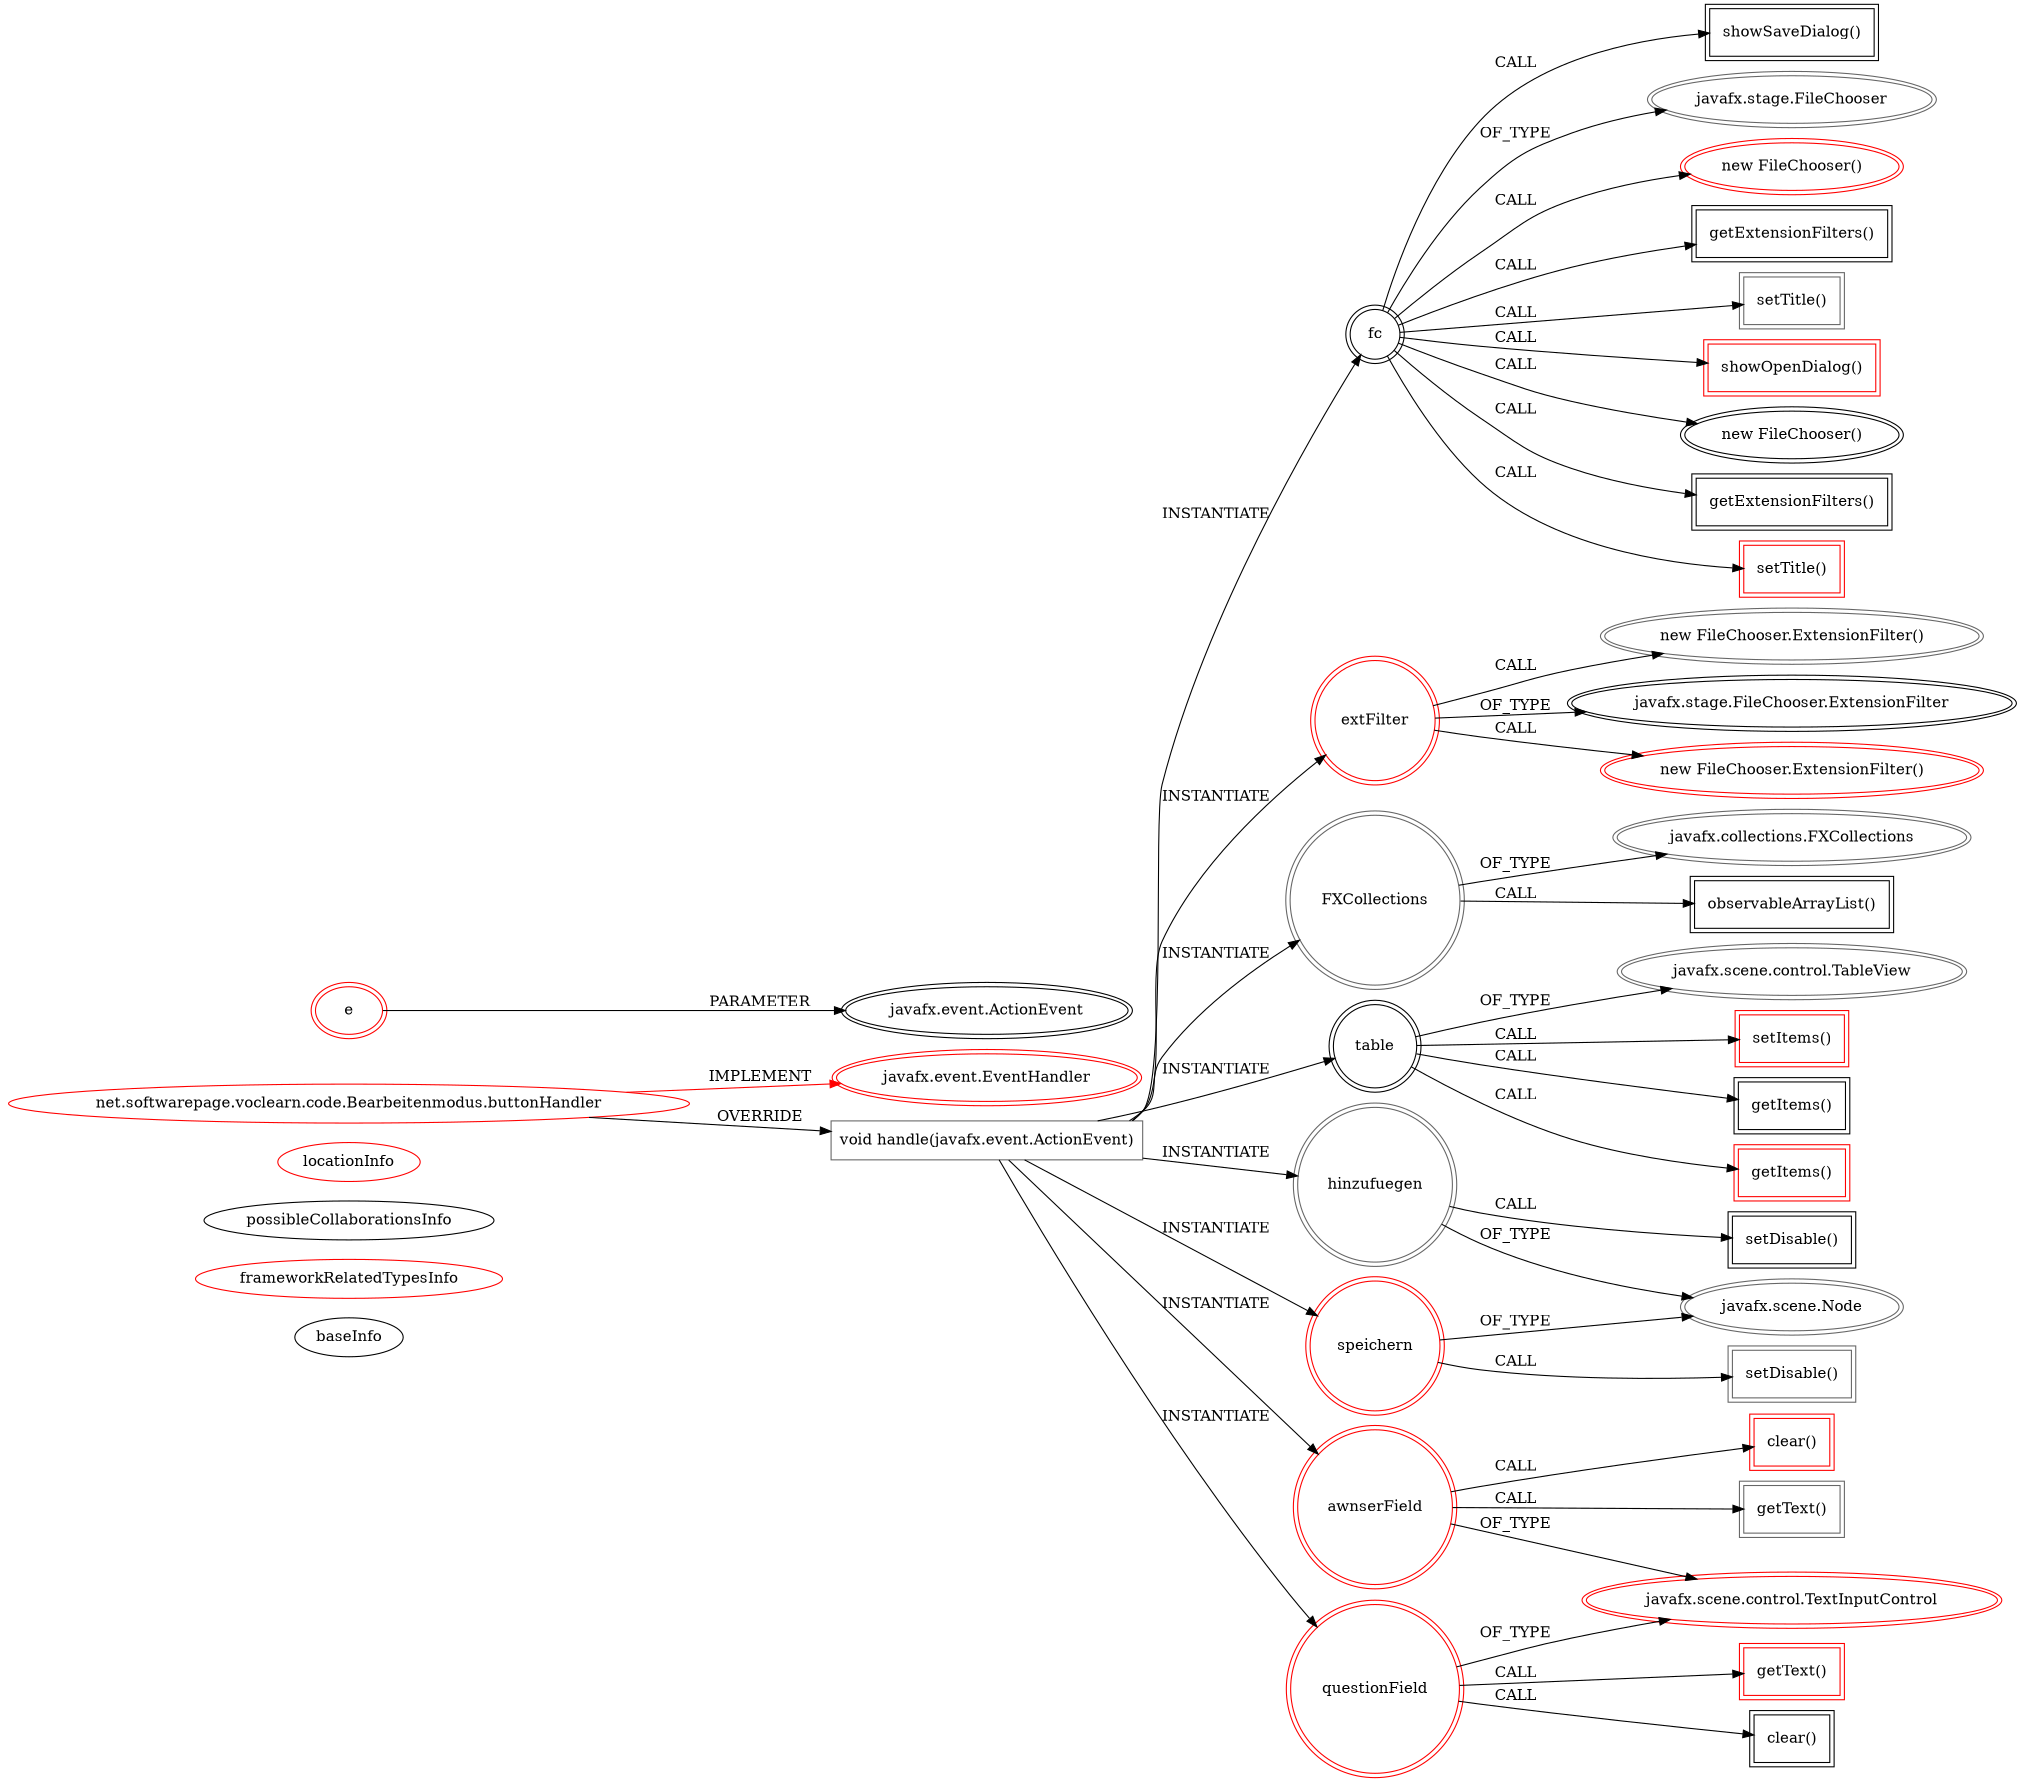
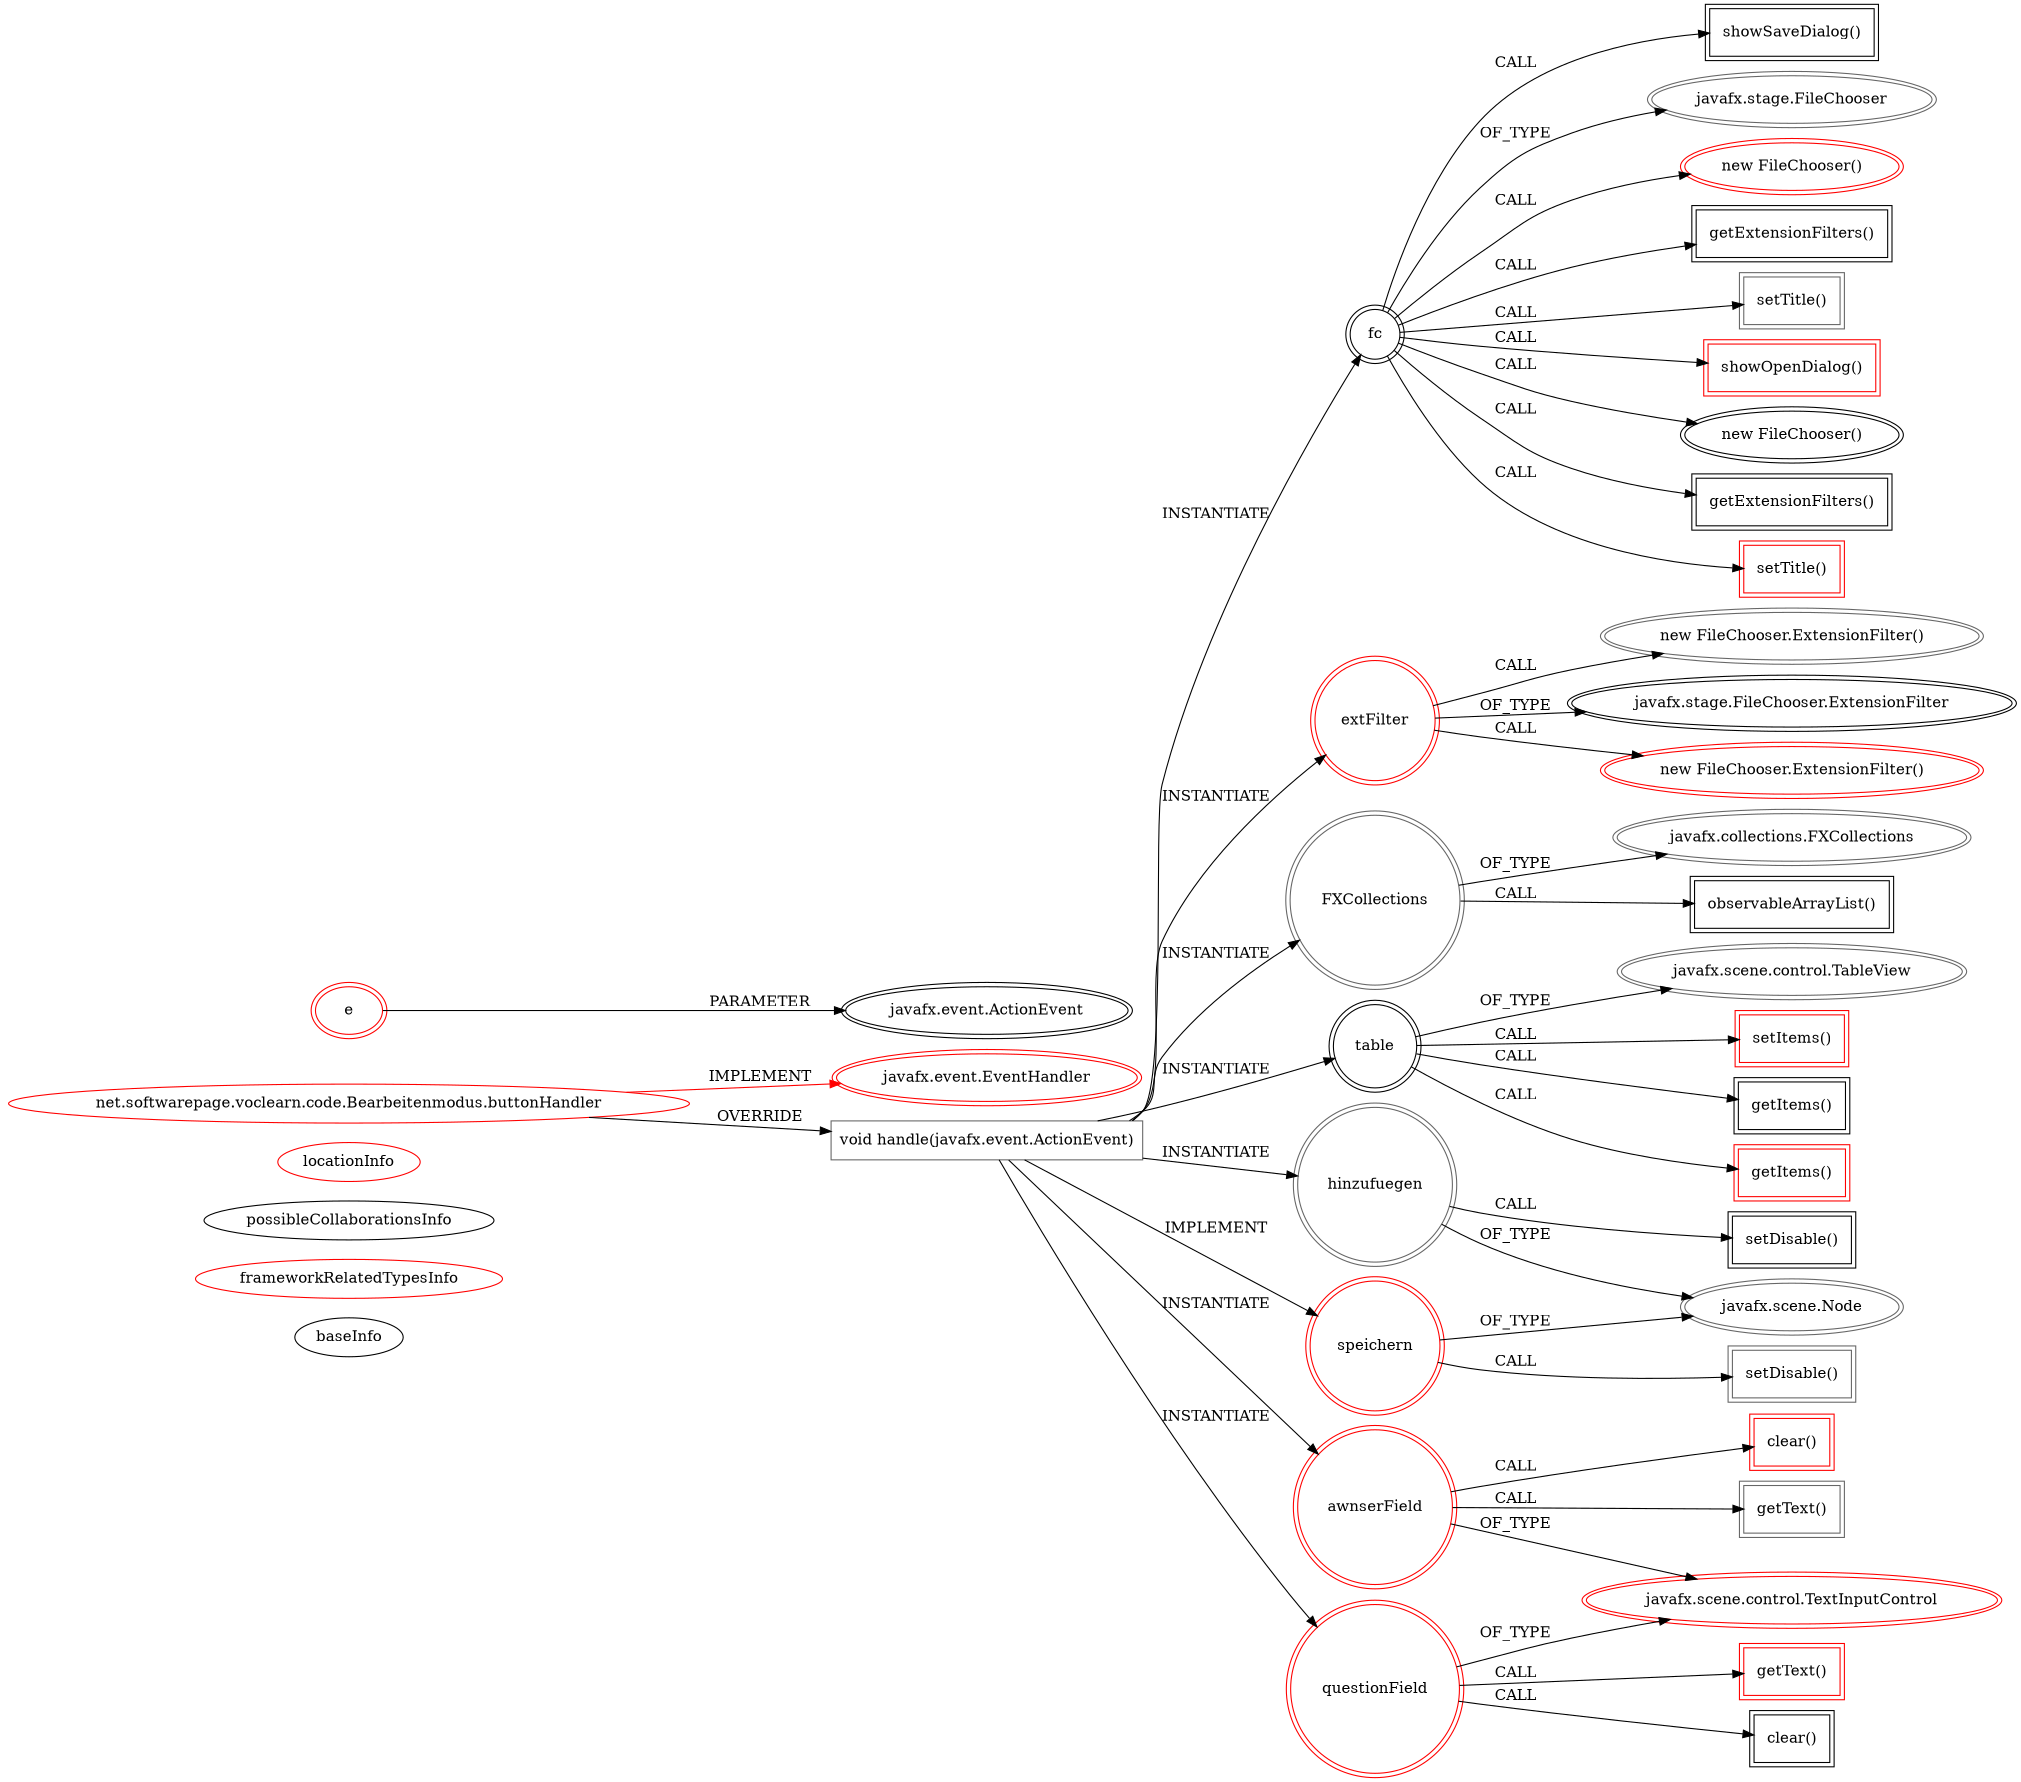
edge "void handle(javafx.event.ActionEvent)" -> "speichern": label "INSTANTIATE" -> "IMPLEMENT"
